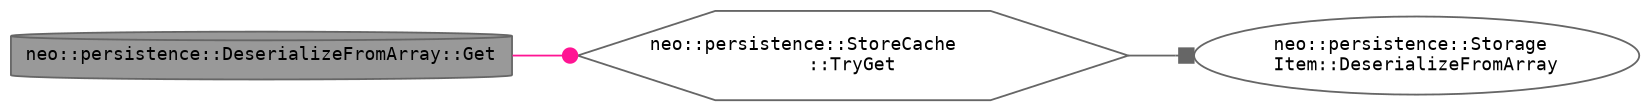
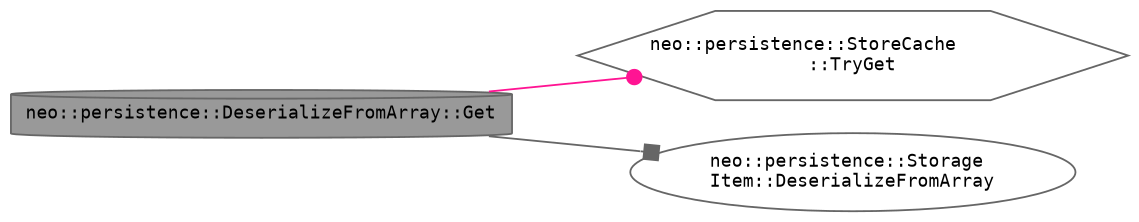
edge "neo::persistence::StoreCache ::TryGet" -> "neo::persistence::Storage Item::DeserializeFromArray": now "neo::persistence::DeserializeFromArray::Get" -> "neo::persistence::Storage Item::DeserializeFromArray"
